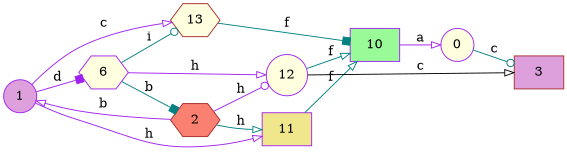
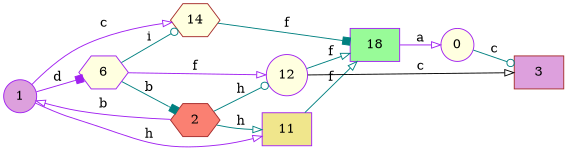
node "13": label "13" -> "14"
node "10": label "10" -> "18"
edge "6" -> "12": label "h" -> "f"
edge "2" -> "12": color purple -> teal
